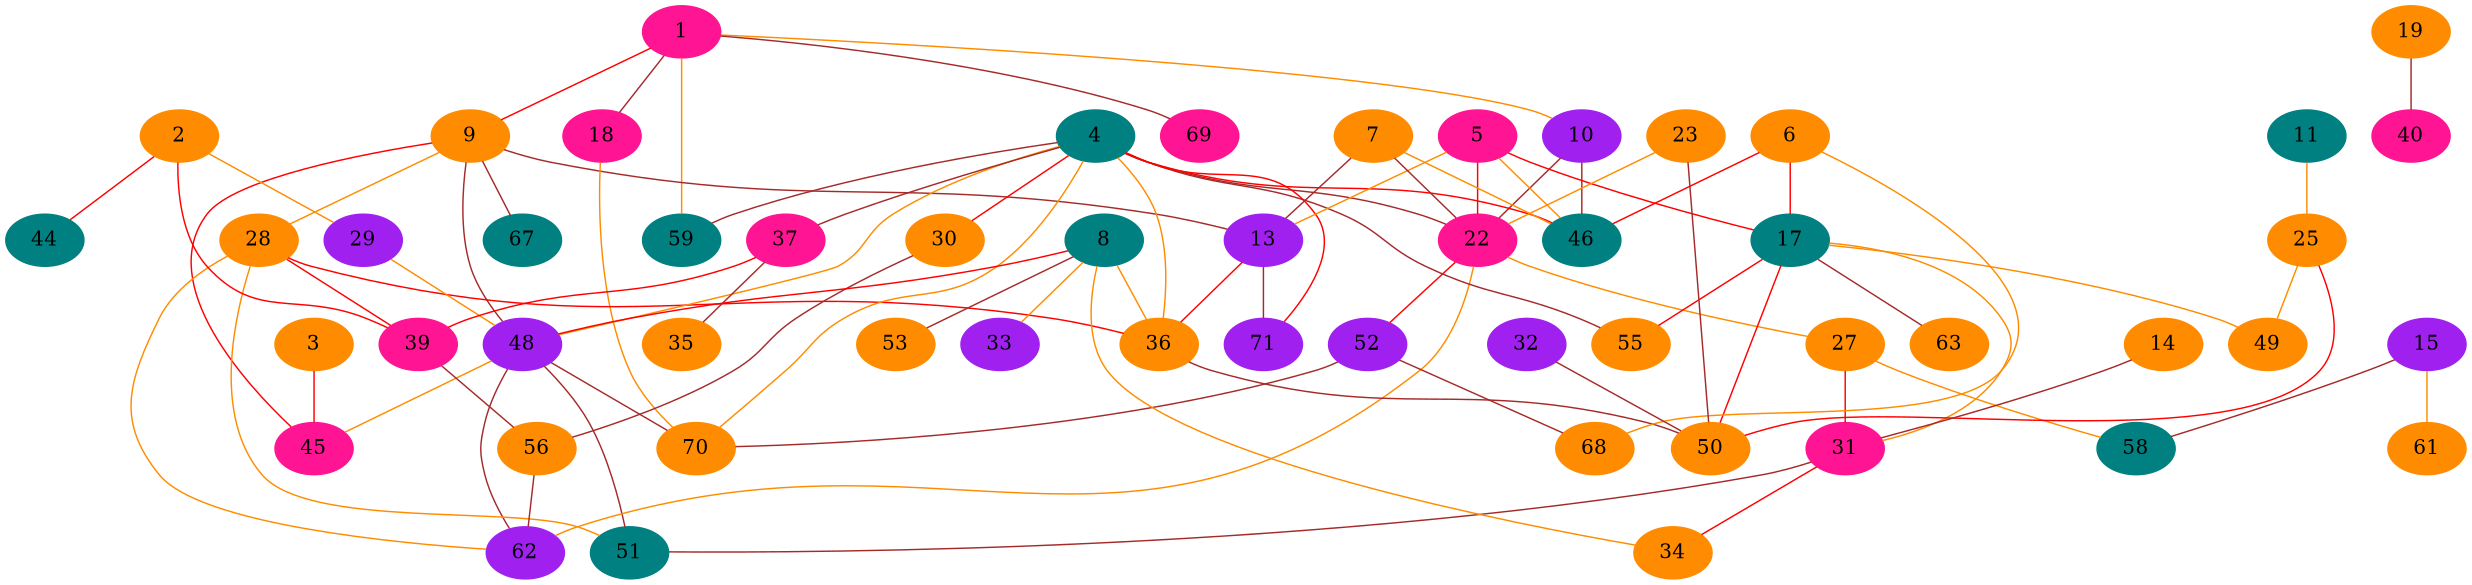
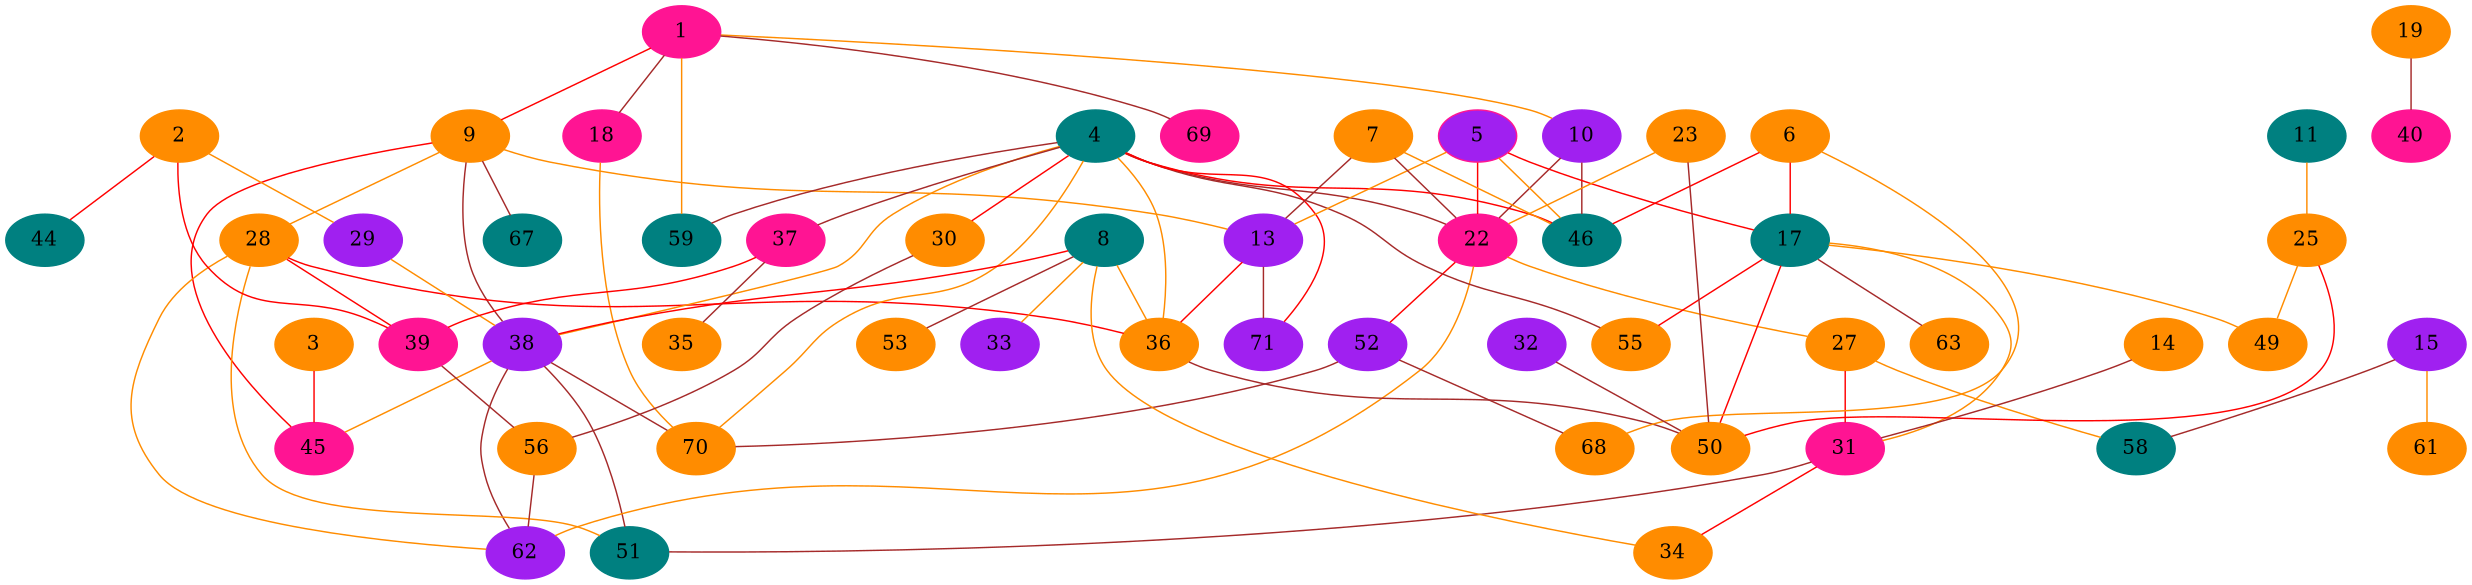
node "5": fillcolor deeppink -> purple
edge "9" -- "13": color brown -> darkorange
node "48": label "48" -> "38"
